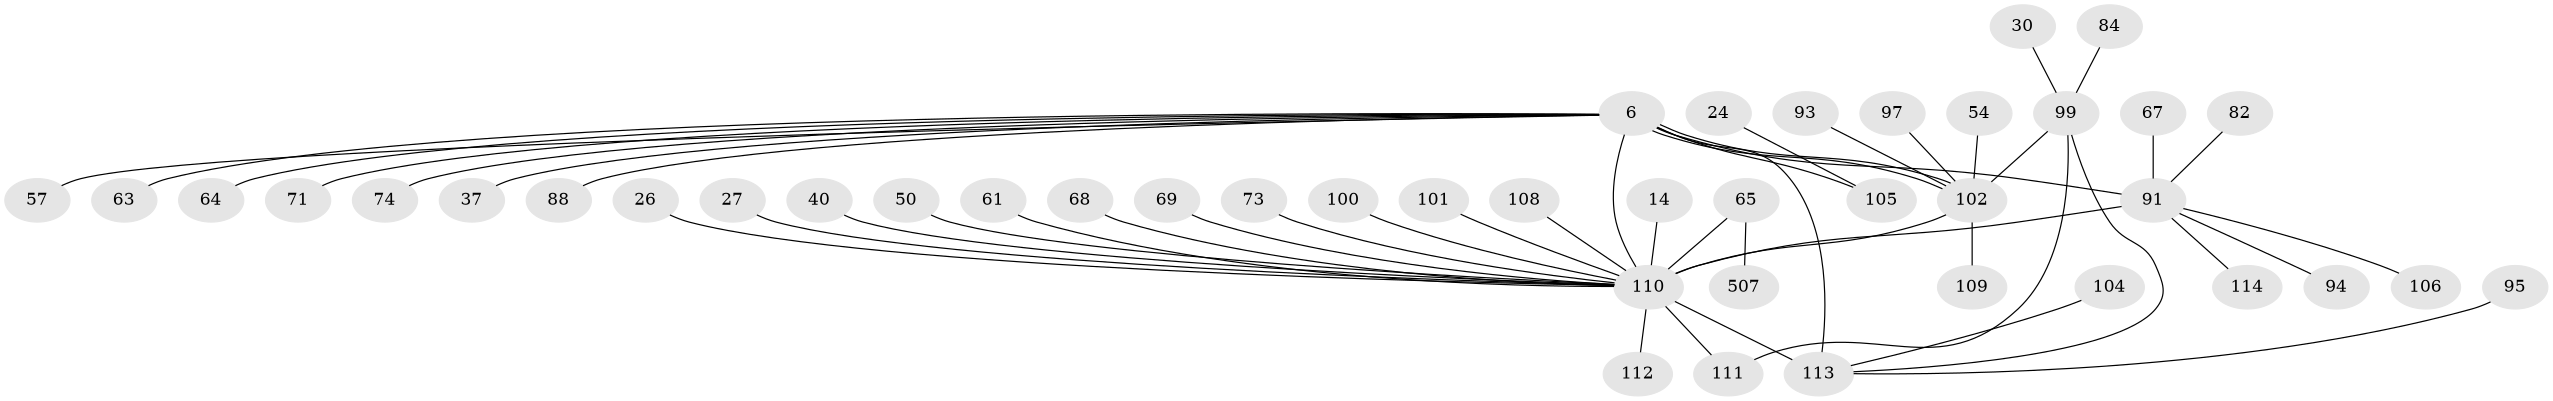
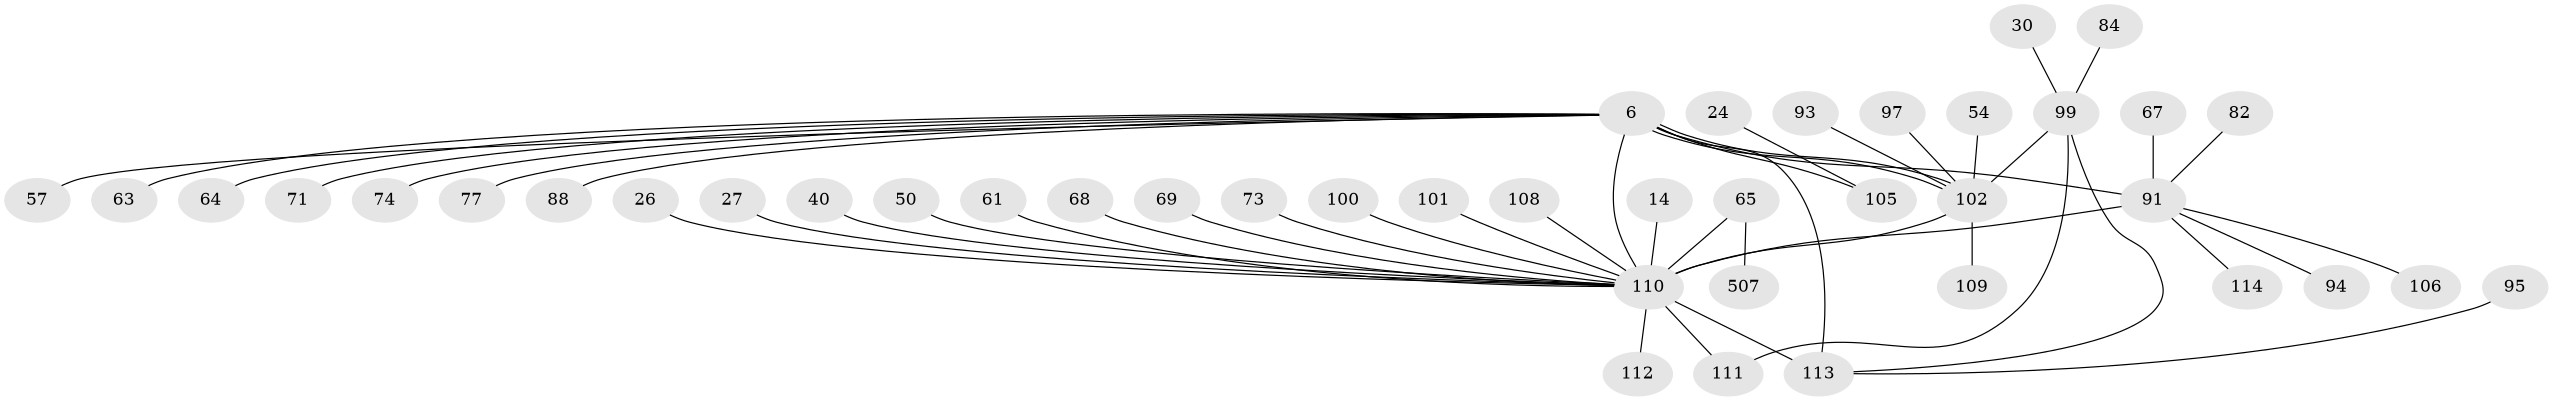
node "37": label "37" -> "77"
node "104": removed
